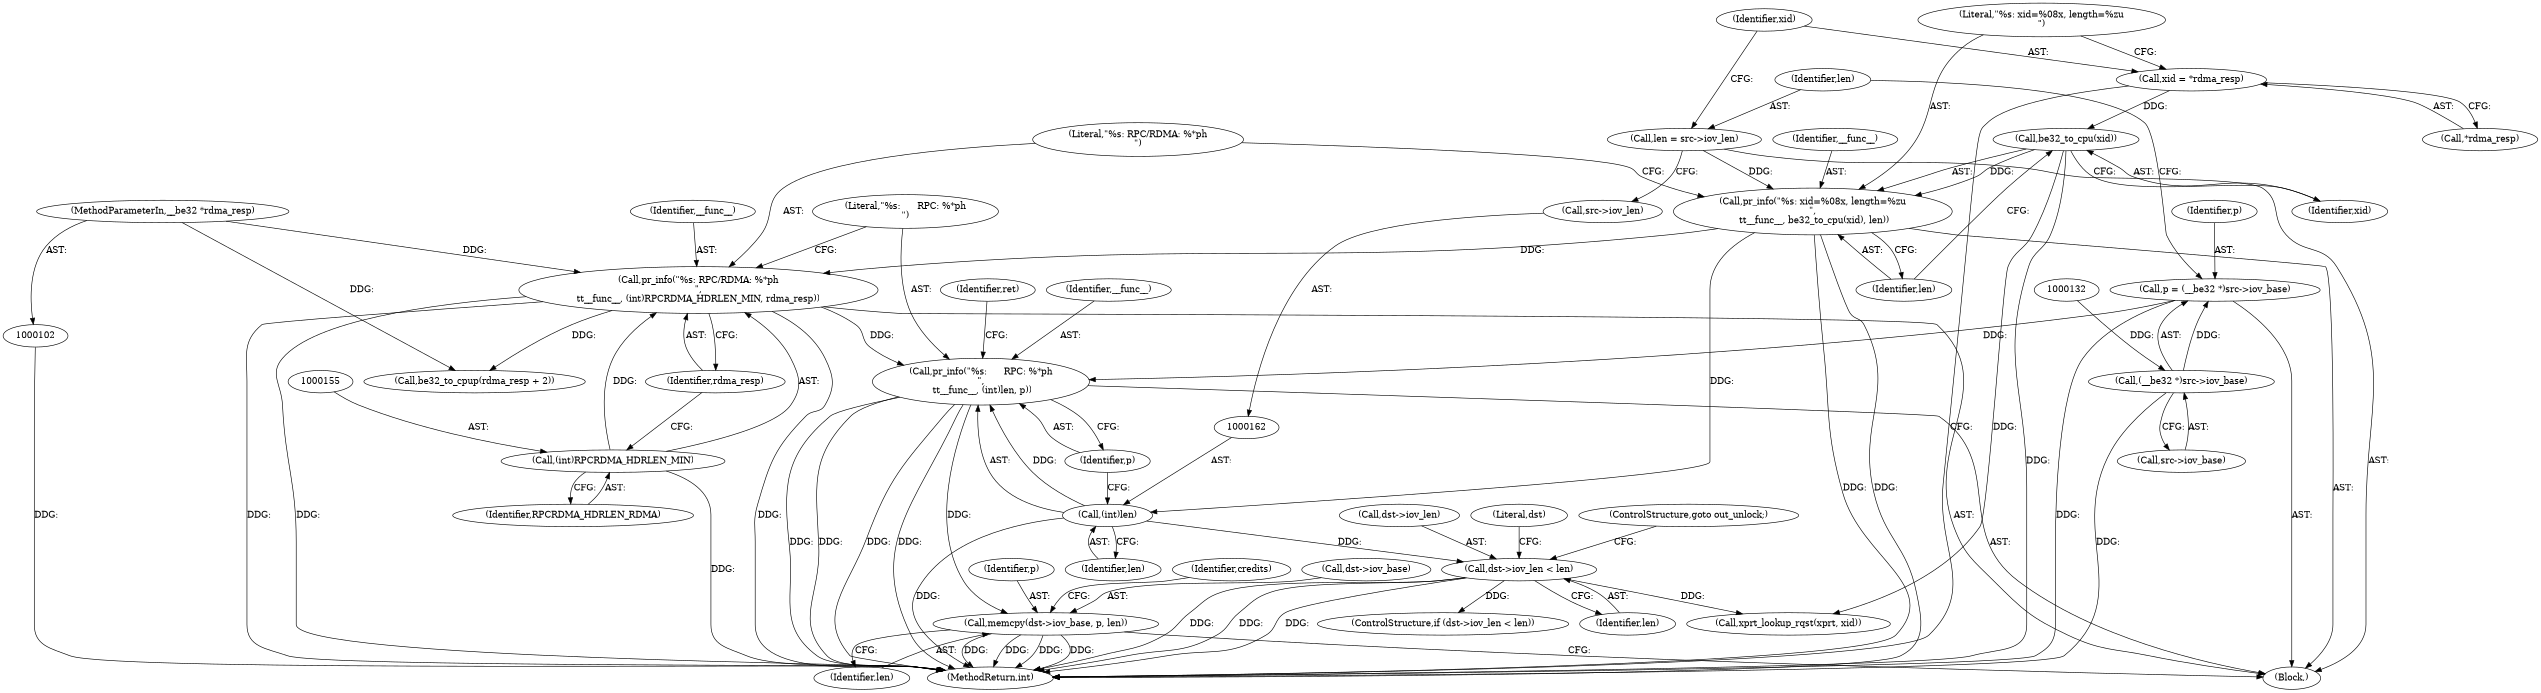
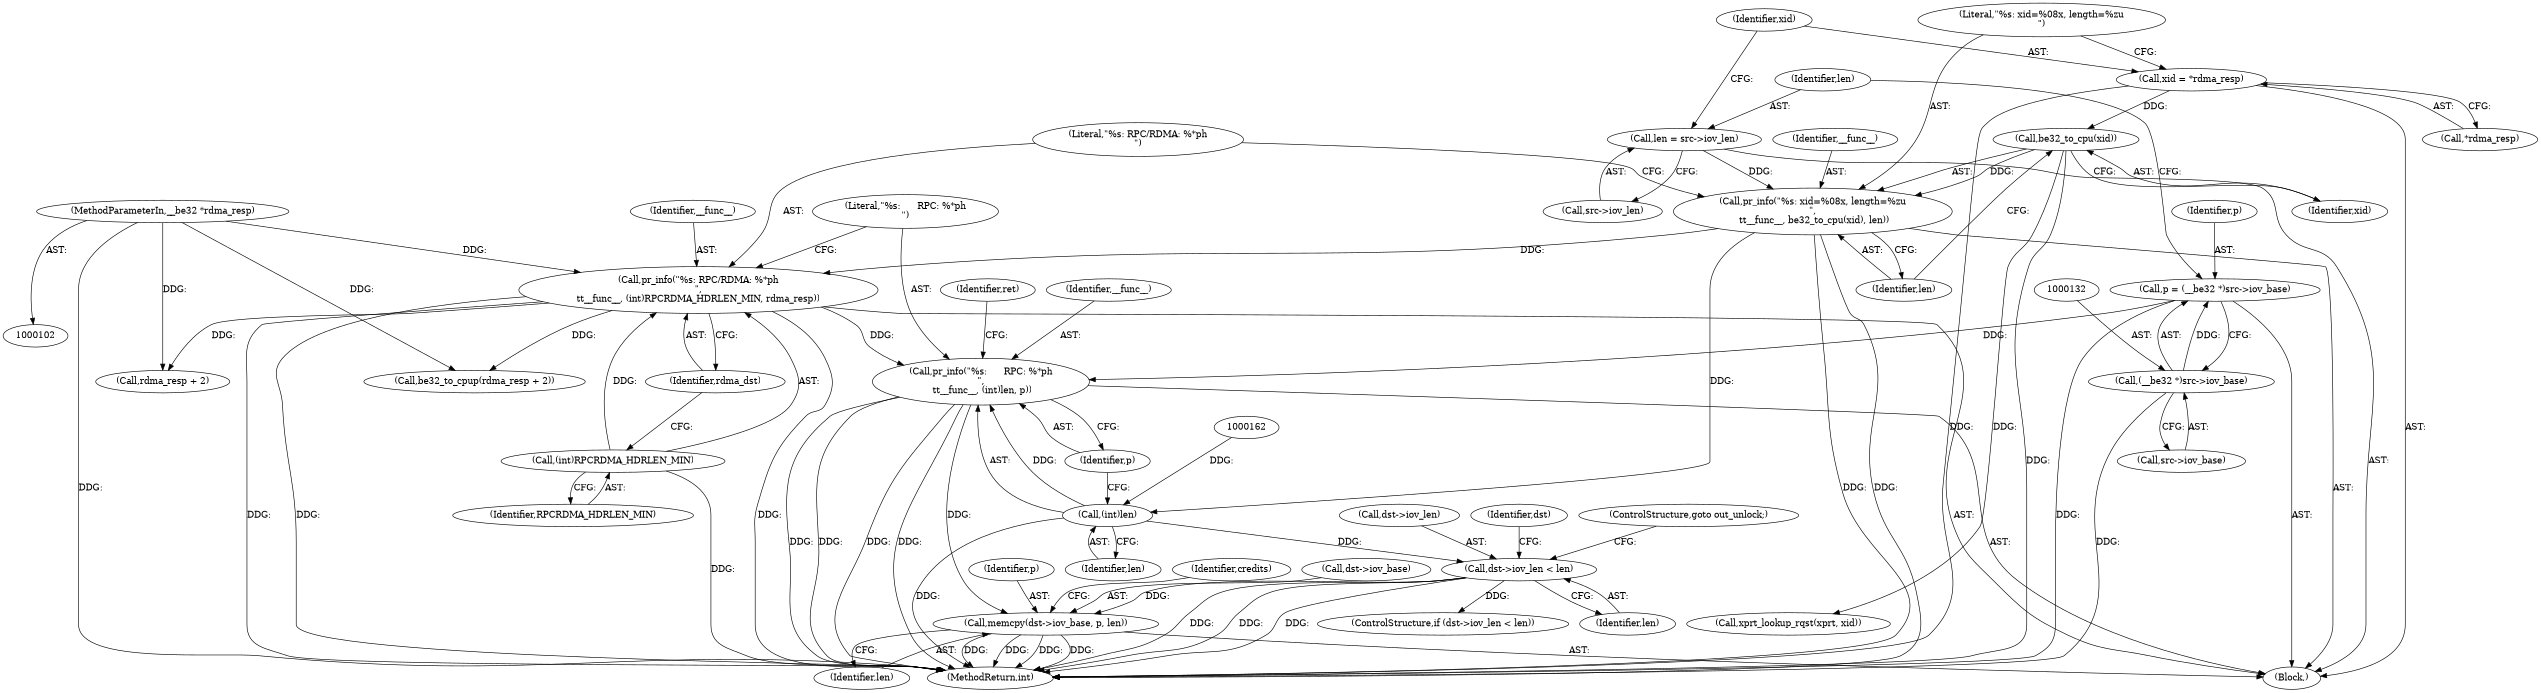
edge "(Call,src->iov_len)" -> "1000162": now "(Call,src->iov_len)" -> "(Call,len = src->iov_len)"
edge "1000132" -> "(Call,(__be32 *)src->iov_base)": label "DDG: " -> "AST: "
edge "(Call,p = (__be32 *)src->iov_base)" -> "(Call,(__be32 *)src->iov_base)": added, label "CFG:"
edge "(Call,xid = *rdma_resp)" -> "(Block,)": added, label "AST:"
node "(Call,rdma_resp + 2)": added
node "1000155": removed
node "(Identifier,rdma_resp)": label "(Identifier,rdma_resp)" -> "(Identifier,rdma_dst)"
edge "(Call,xid = *rdma_resp)" -> "(MethodReturn,int)": label "CFG: " -> "DDG: "
edge "1000162" -> "(Call,(int)len)": label "AST: " -> "DDG: "
node "(Identifier,RPCRDMA_HDRLEN_RDMA)": label "(Identifier,RPCRDMA_HDRLEN_RDMA)" -> "(Identifier,RPCRDMA_HDRLEN_MIN)"
node "(Literal,dst)": label "(Literal,dst)" -> "(Identifier,dst)"
edge "(Call,dst->iov_len < len)" -> "(Call,xprt_lookup_rqst(xprt, xid))": now "(Call,dst->iov_len < len)" -> "(Call,memcpy(dst->iov_base, p, len))"
edge "(Call,memcpy(dst->iov_base, p, len))" -> "(Block,)": label "CFG: " -> "AST: "
edge "1000102" -> "(MethodReturn,int)": now "(MethodParameterIn,__be32 *rdma_resp)" -> "(MethodReturn,int)"
